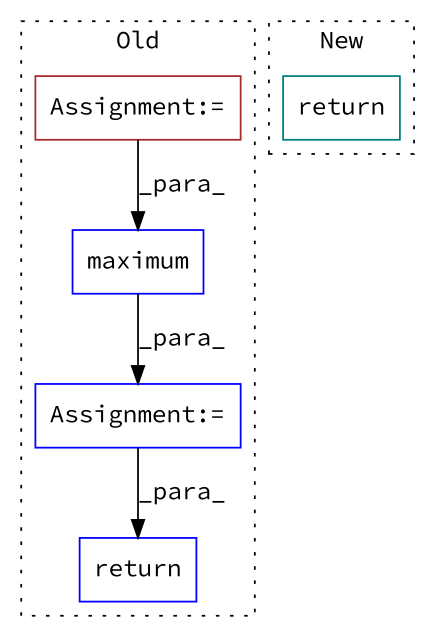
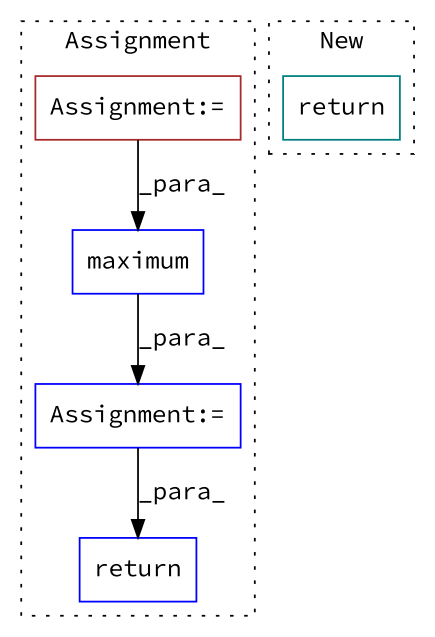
cluster "Old": label "Old" -> "Assignment"
